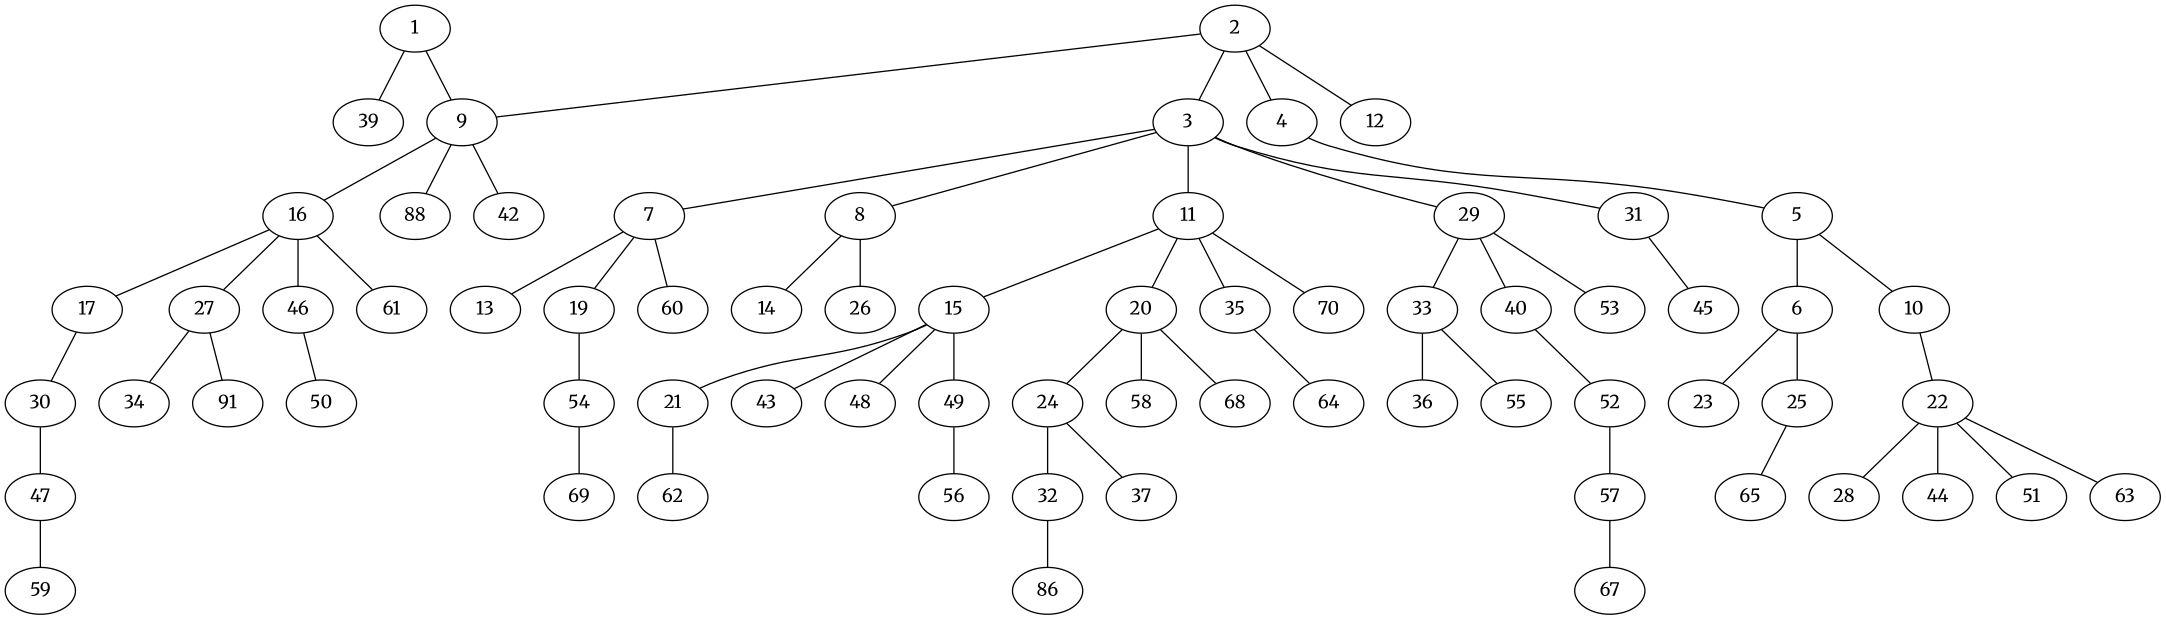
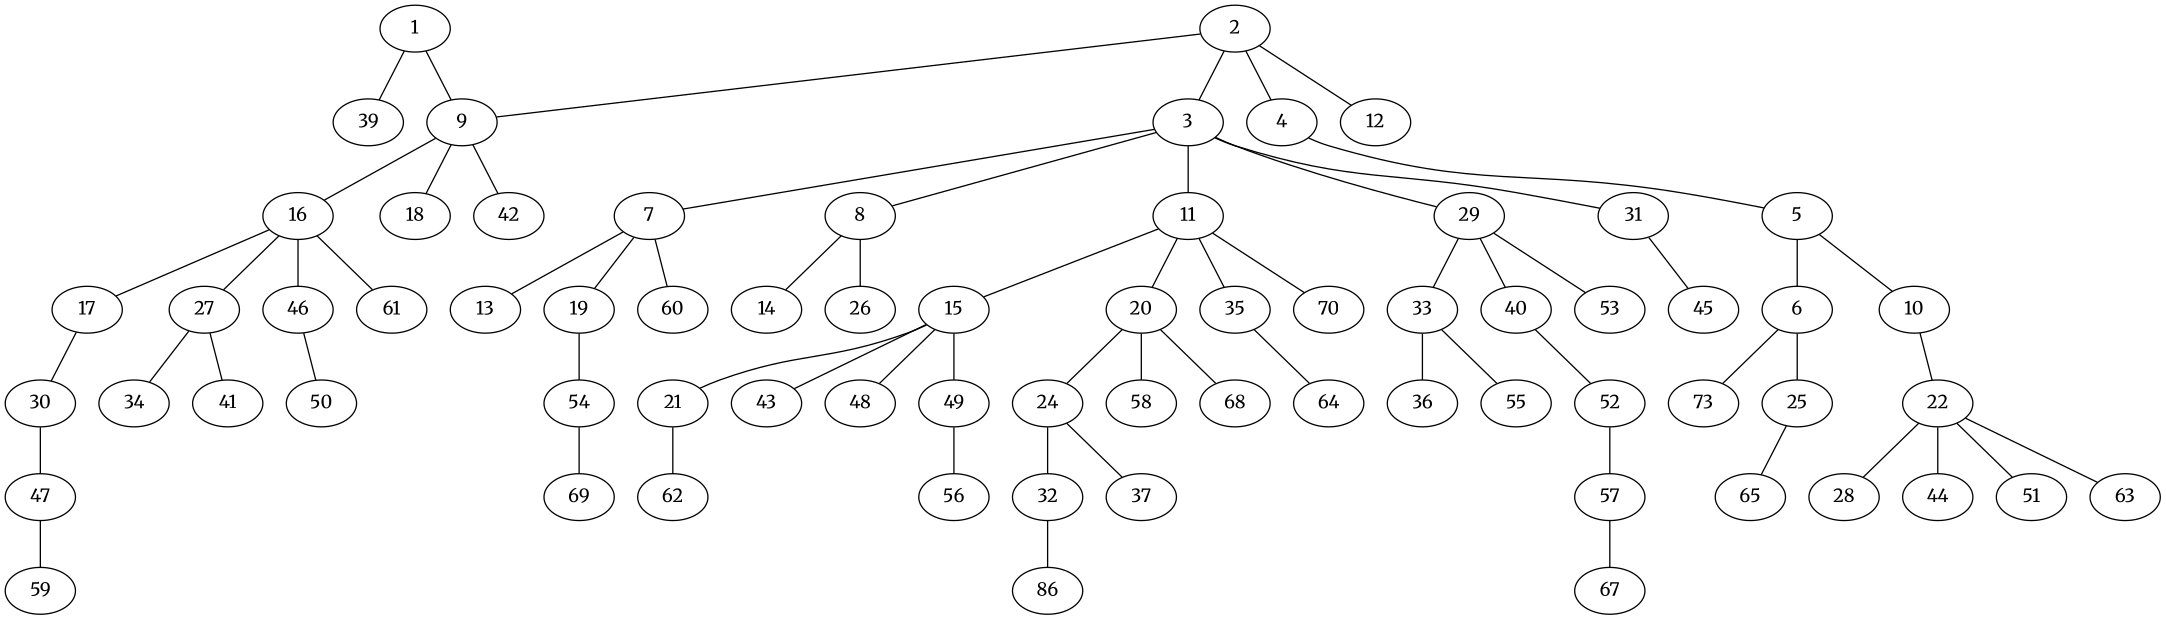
node "88": label "88" -> "18"
node "91": label "91" -> "41"
node "23": label "23" -> "73"
